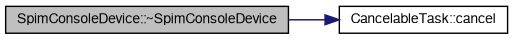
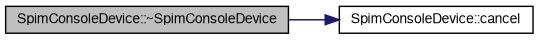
node "CancelableTask::cancel": label "CancelableTask::cancel" -> "SpimConsoleDevice::cancel"
